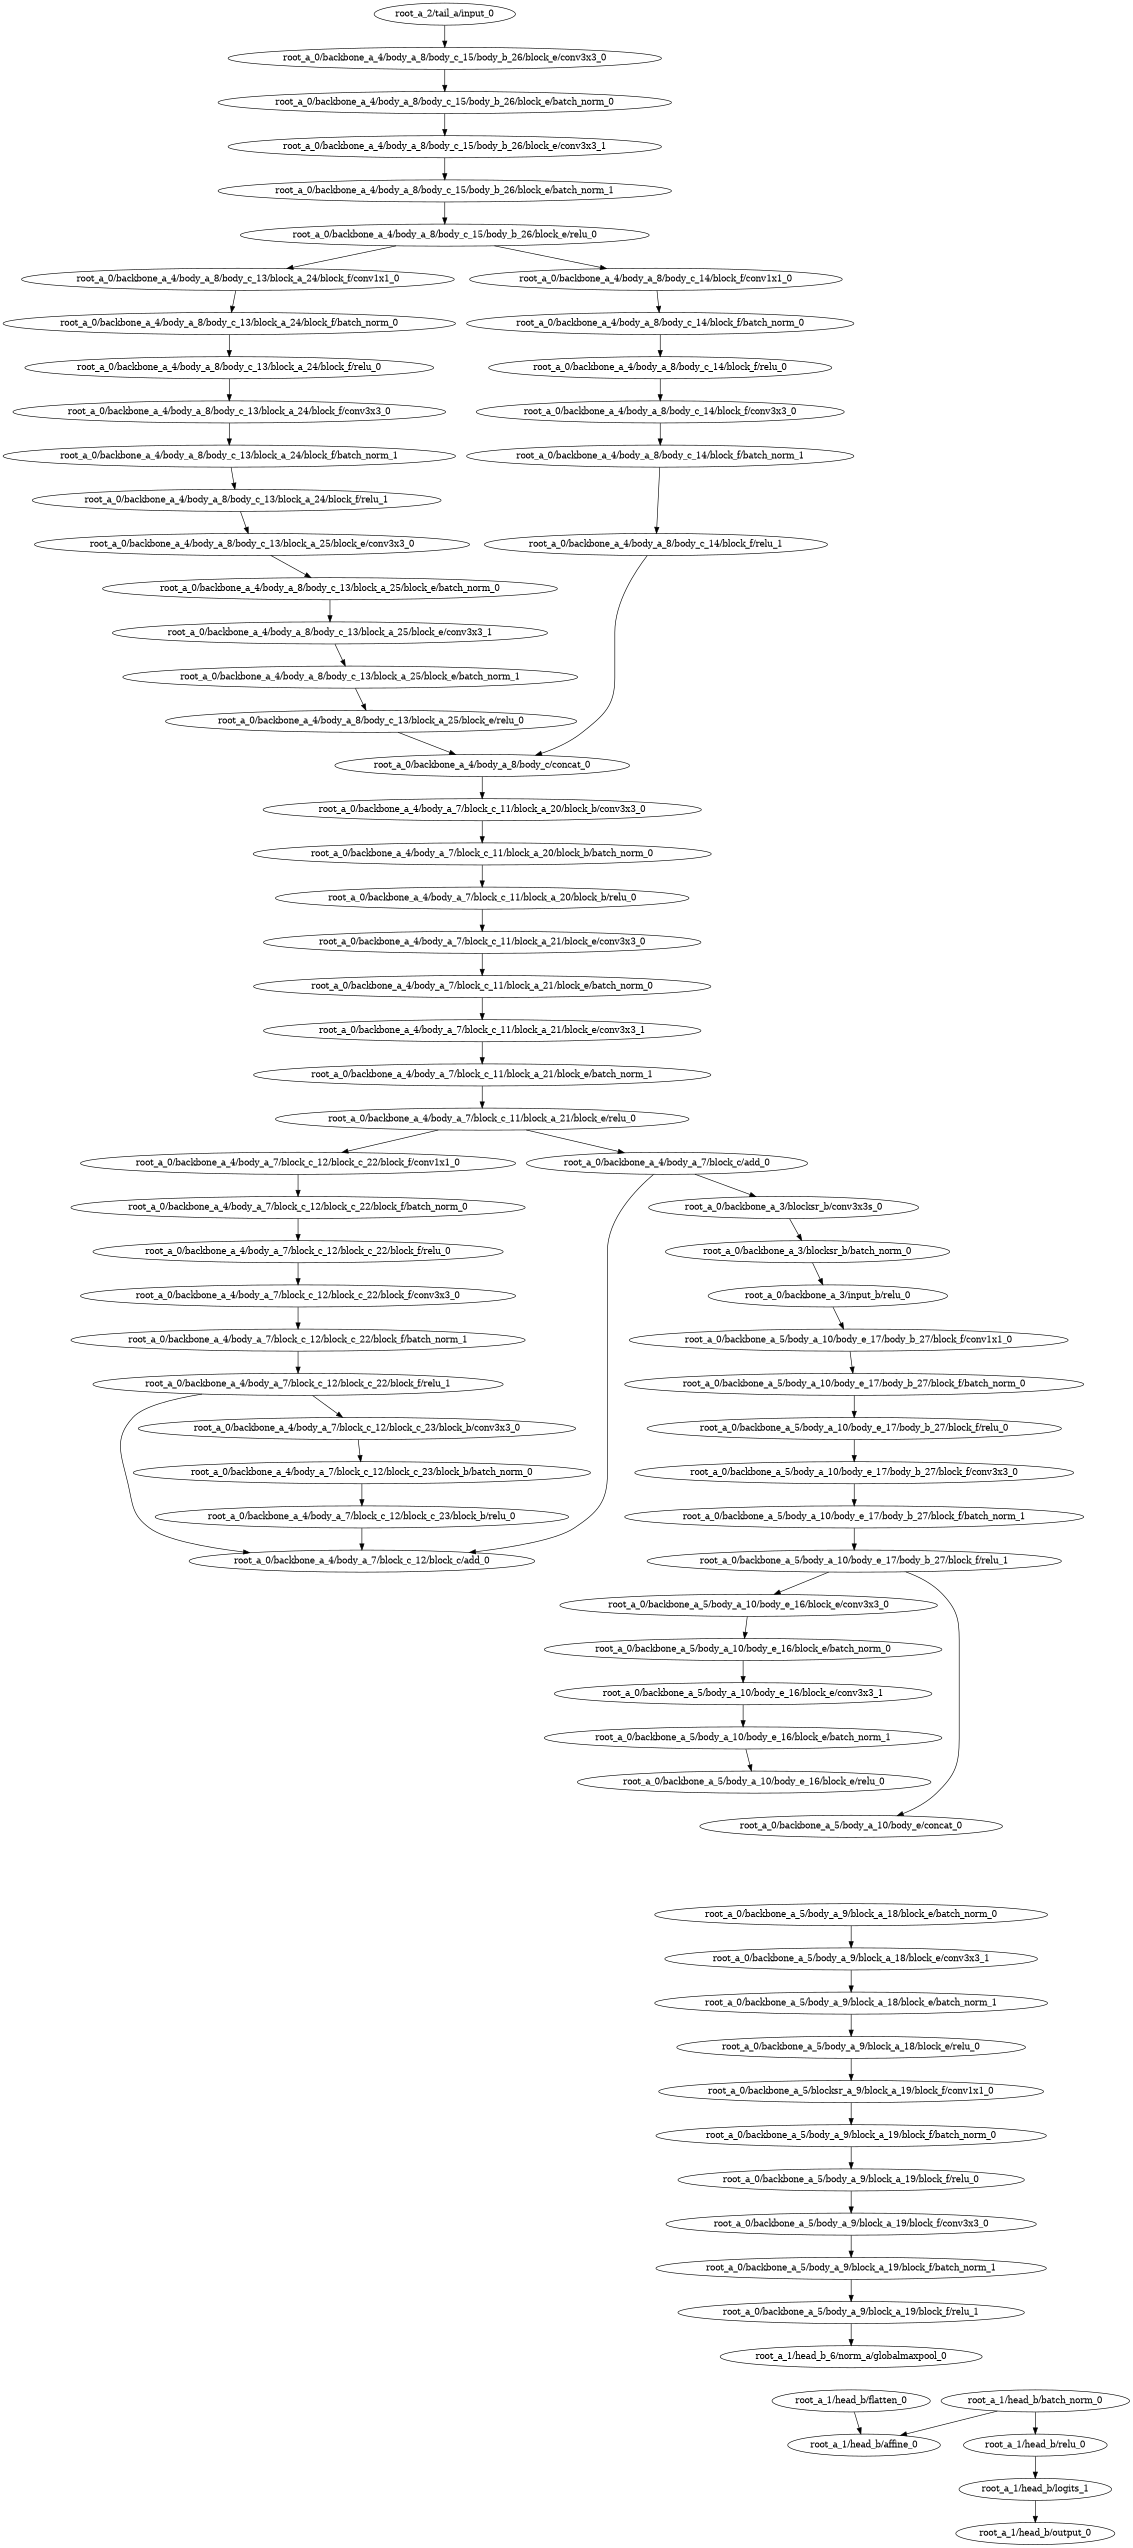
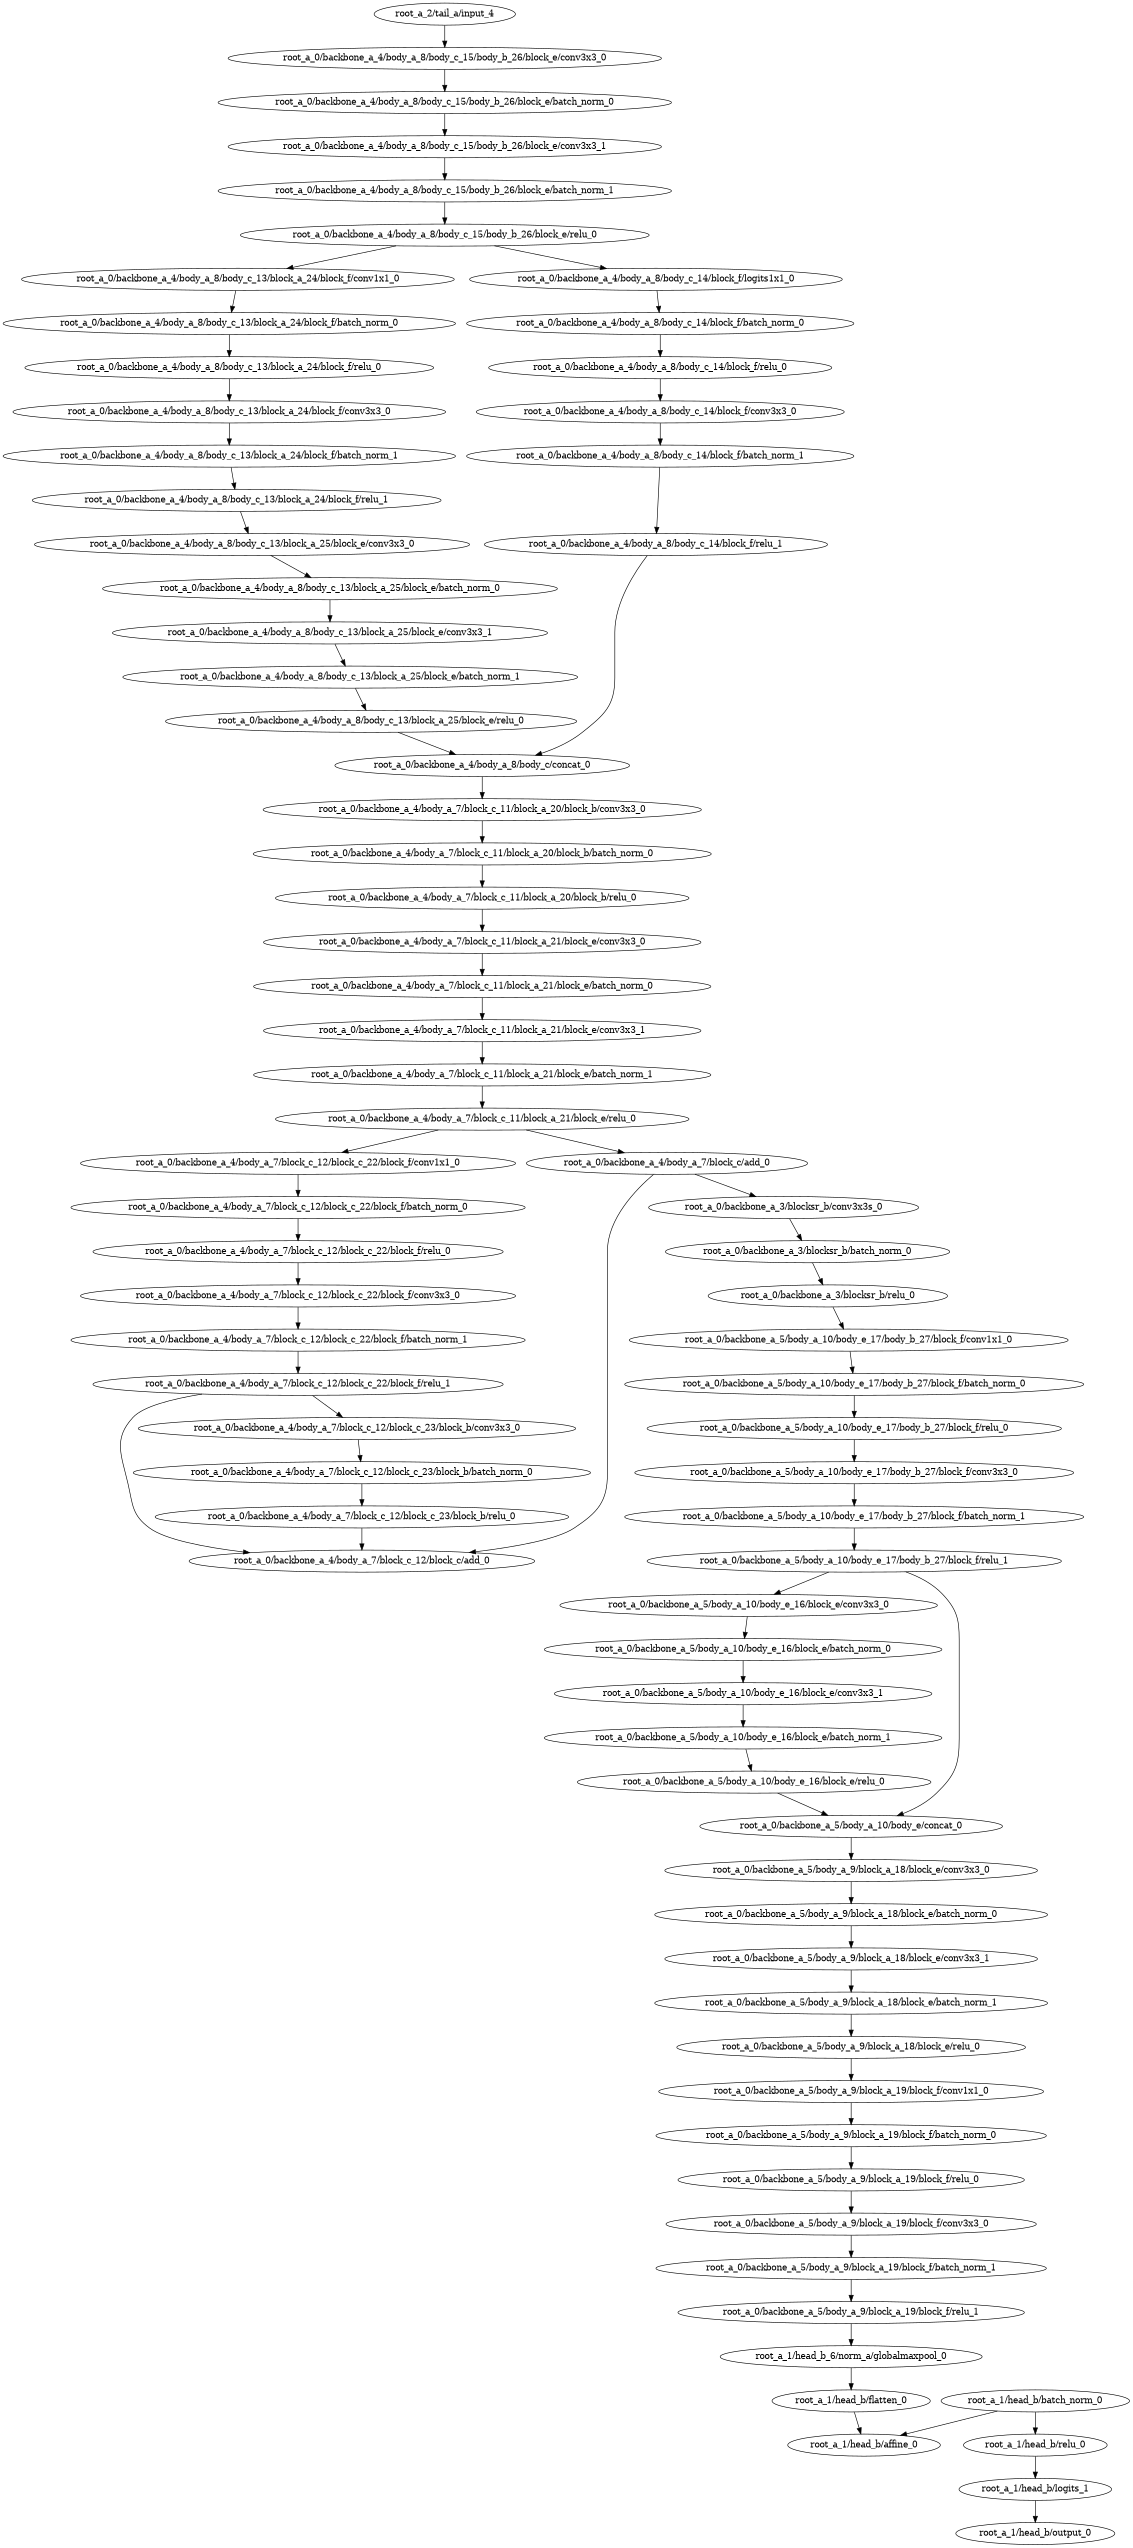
node "root_a_2/tail_a/input_0": label "root_a_2/tail_a/input_0" -> "root_a_2/tail_a/input_4"
node "root_a_0/backbone_a_4/body_a_8/body_c_14/block_f/conv1x1_0": label "root_a_0/backbone_a_4/body_a_8/body_c_14/block_f/conv1x1_0" -> "root_a_0/backbone_a_4/body_a_8/body_c_14/block_f/logits1x1_0"
node "root_a_0/backbone_a_3/input_b/relu_0": label "root_a_0/backbone_a_3/input_b/relu_0" -> "root_a_0/backbone_a_3/blocksr_b/relu_0"
edge "root_a_0/backbone_a_5/body_a_10/body_e_16/block_e/relu_0" -> "root_a_0/backbone_a_5/body_a_10/body_e/concat_0": added
node "root_a_0/backbone_a_5/body_a_9/block_a_18/block_e/conv3x3_0": added
node "root_a_0/backbone_a_5/blocksr_a_9/block_a_19/block_f/conv1x1_0": label "root_a_0/backbone_a_5/blocksr_a_9/block_a_19/block_f/conv1x1_0" -> "root_a_0/backbone_a_5/body_a_9/block_a_19/block_f/conv1x1_0"
edge "root_a_1/head_b_6/norm_a/globalmaxpool_0" -> "root_a_1/head_b/flatten_0": added
